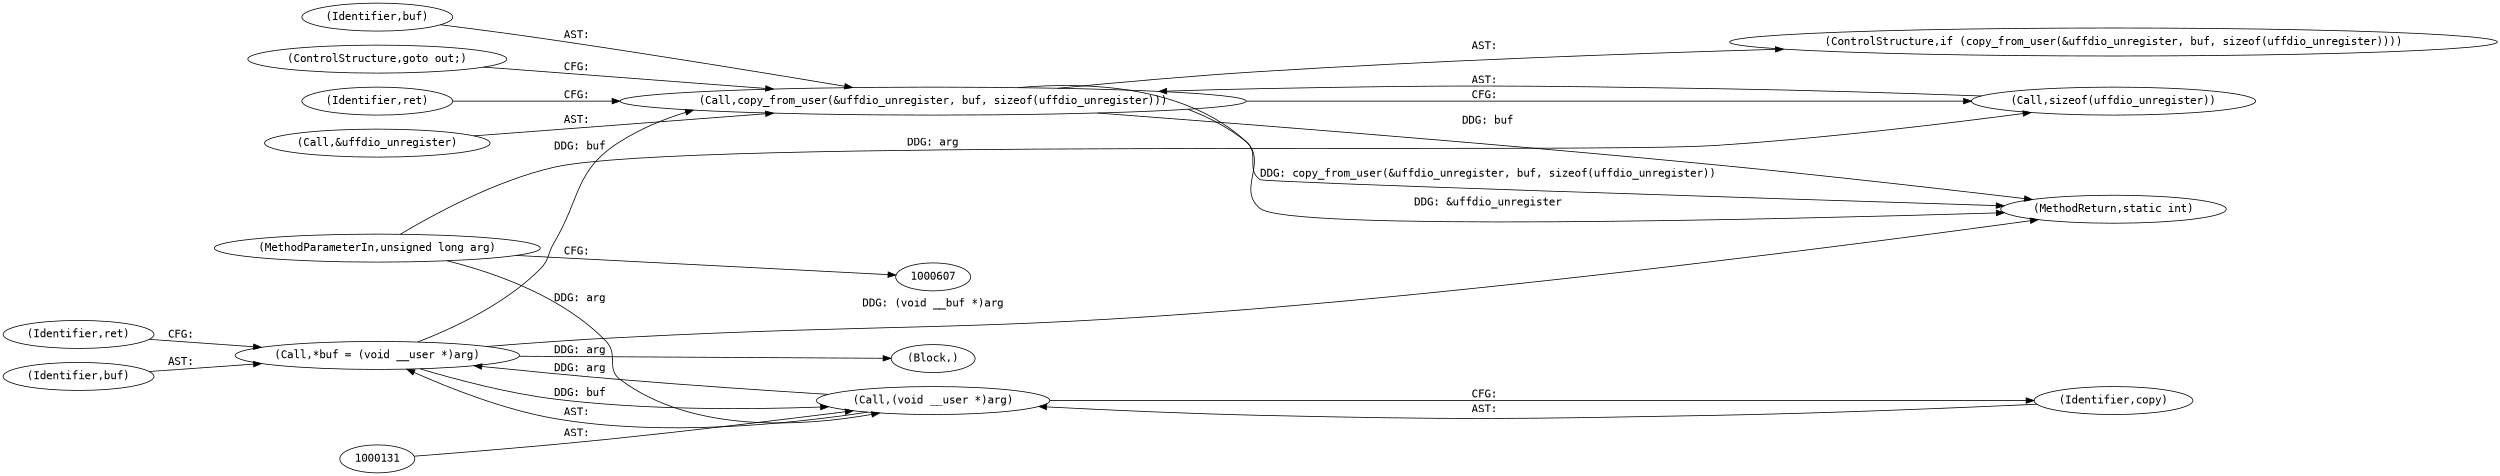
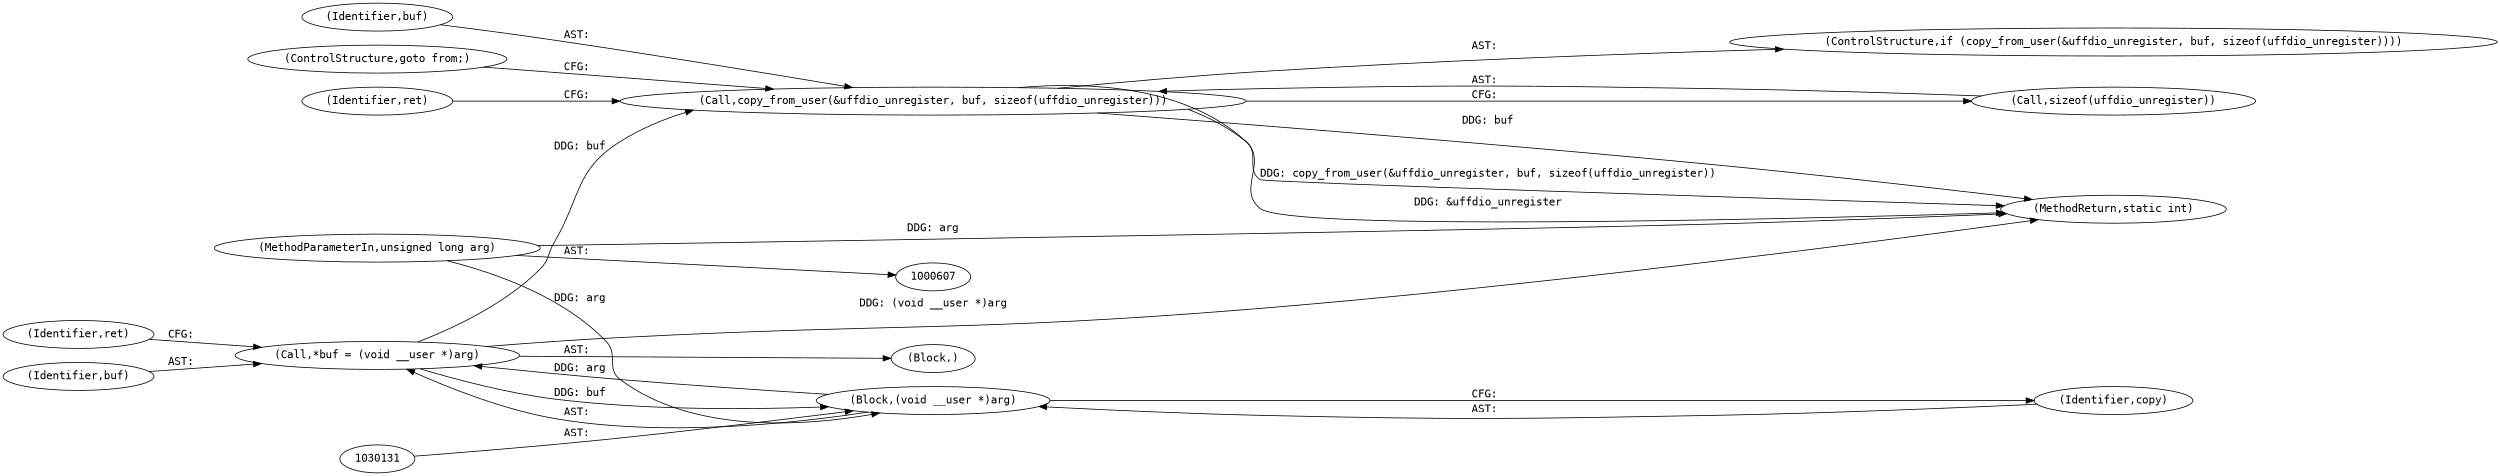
node "(ControlStructure,goto out;)": label "(ControlStructure,goto out;)" -> "(ControlStructure,goto from;)"
node "(Call,&uffdio_unregister)": removed
edge "(MethodParameterIn,unsigned long arg)" -> "(Call,sizeof(uffdio_unregister))": now "(MethodParameterIn,unsigned long arg)" -> "(MethodReturn,static int)"
edge "(MethodParameterIn,unsigned long arg)" -> "1000607": label "CFG: " -> "AST: "
edge "(Call,*buf = (void __user *)arg)" -> "(MethodReturn,static int)": label "DDG: (void __buf *)arg" -> "DDG: (void __user *)arg"
edge "(Call,*buf = (void __user *)arg)" -> "(Block,)": label "DDG: arg" -> "AST: "
node "(Call,(void __user *)arg)": label "(Call,(void __user *)arg)" -> "(Block,(void __user *)arg)"
node "1000131": label "1000131" -> "1030131"
